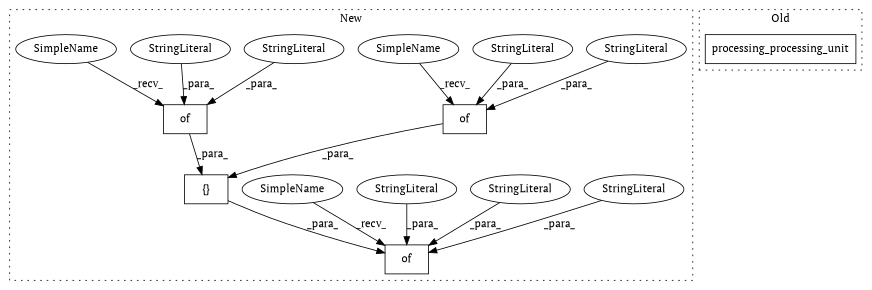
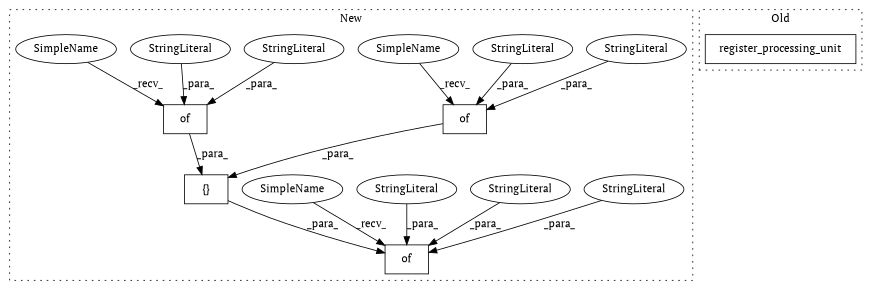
node "processing_processing_unit": label "processing_processing_unit" -> "register_processing_unit"
